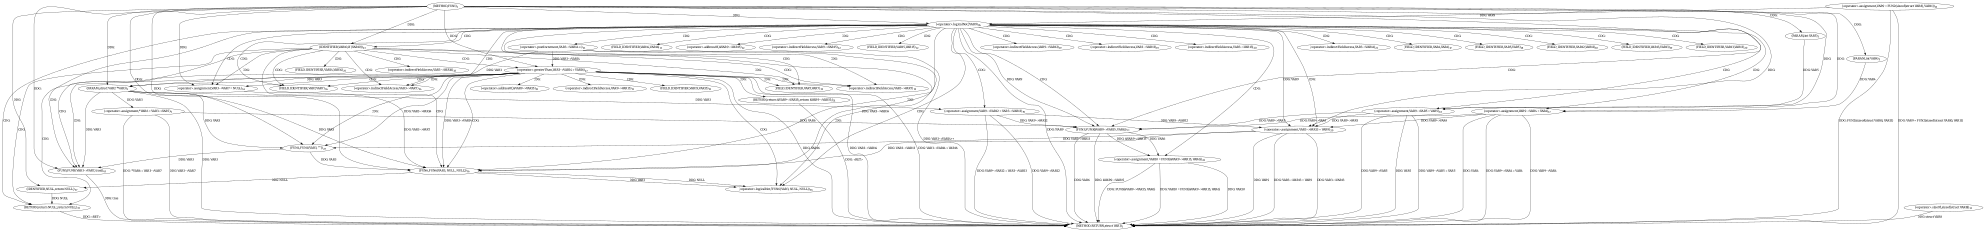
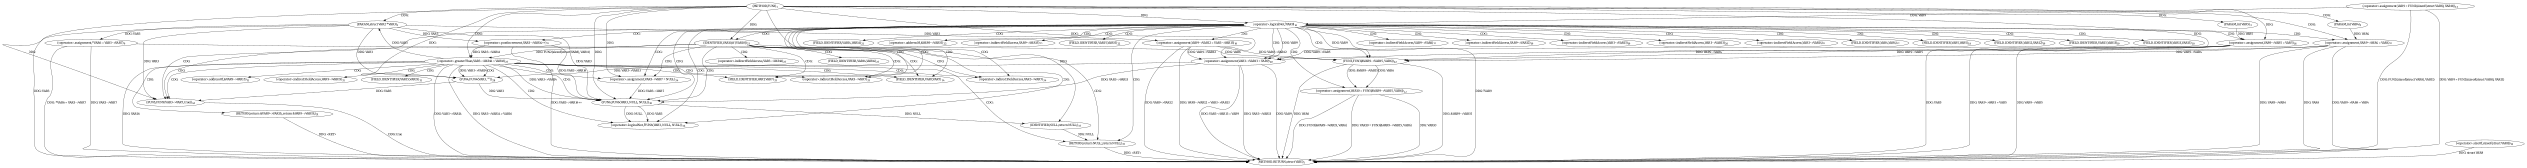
node "(<operator>.logicalNot,!VAR9)": text "94" -> "14"
node "(<operator>.indirectFieldAccess,VAR9->VAR4)": added
node "(FIELD_IDENTIFIER,VAR12,VAR12)": text "10" -> "19"
edge "(IDENTIFIER,VAR10,if (VAR10))" -> "(<operator>.greaterThan,VAR3->VAR14 > VAR16)": label "CDG: " -> "DDG: FUN2(sizeof(struct VAR8), VAR11)"
edge "(<operator>.postIncrement,VAR3->VAR14++)" -> "(PARAM,struct VAR2 *VAR3)": reversed
